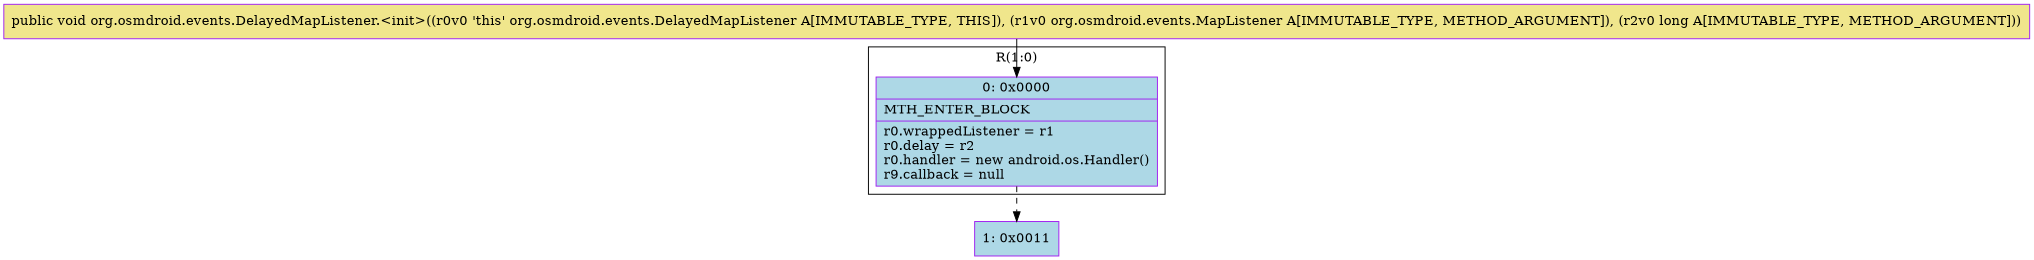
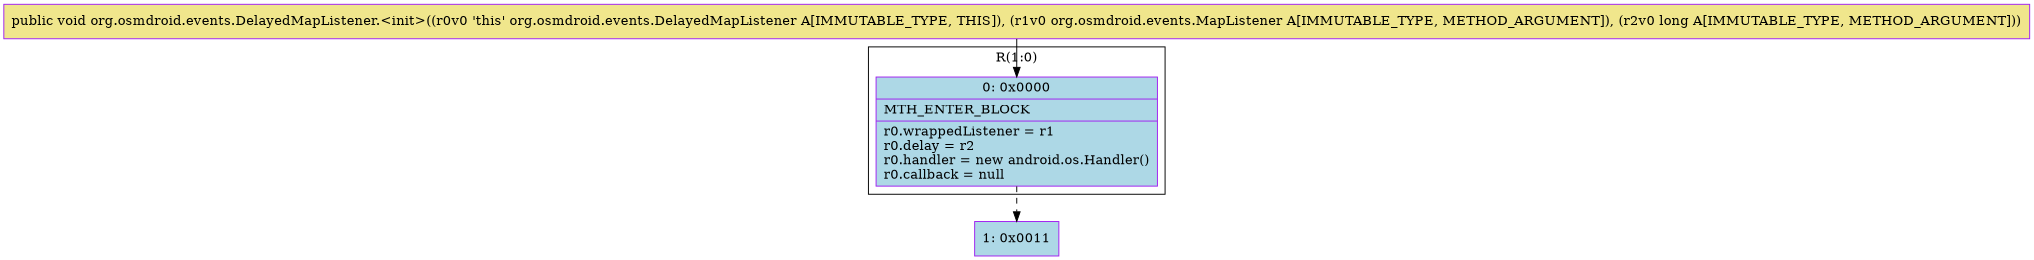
node "0: 0x0000": text "r9.callback = null" -> "r0.callback = null"
